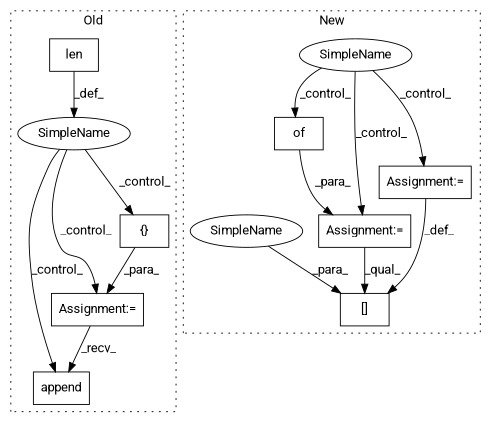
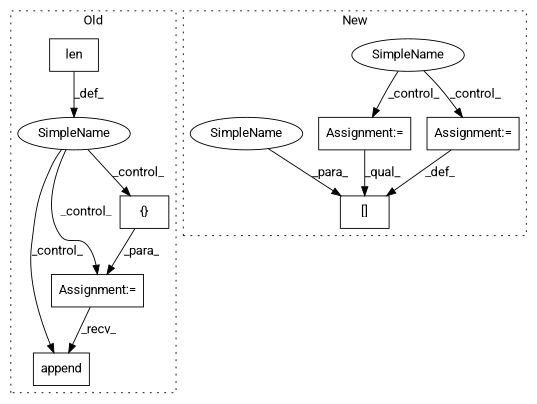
node "of": removed
